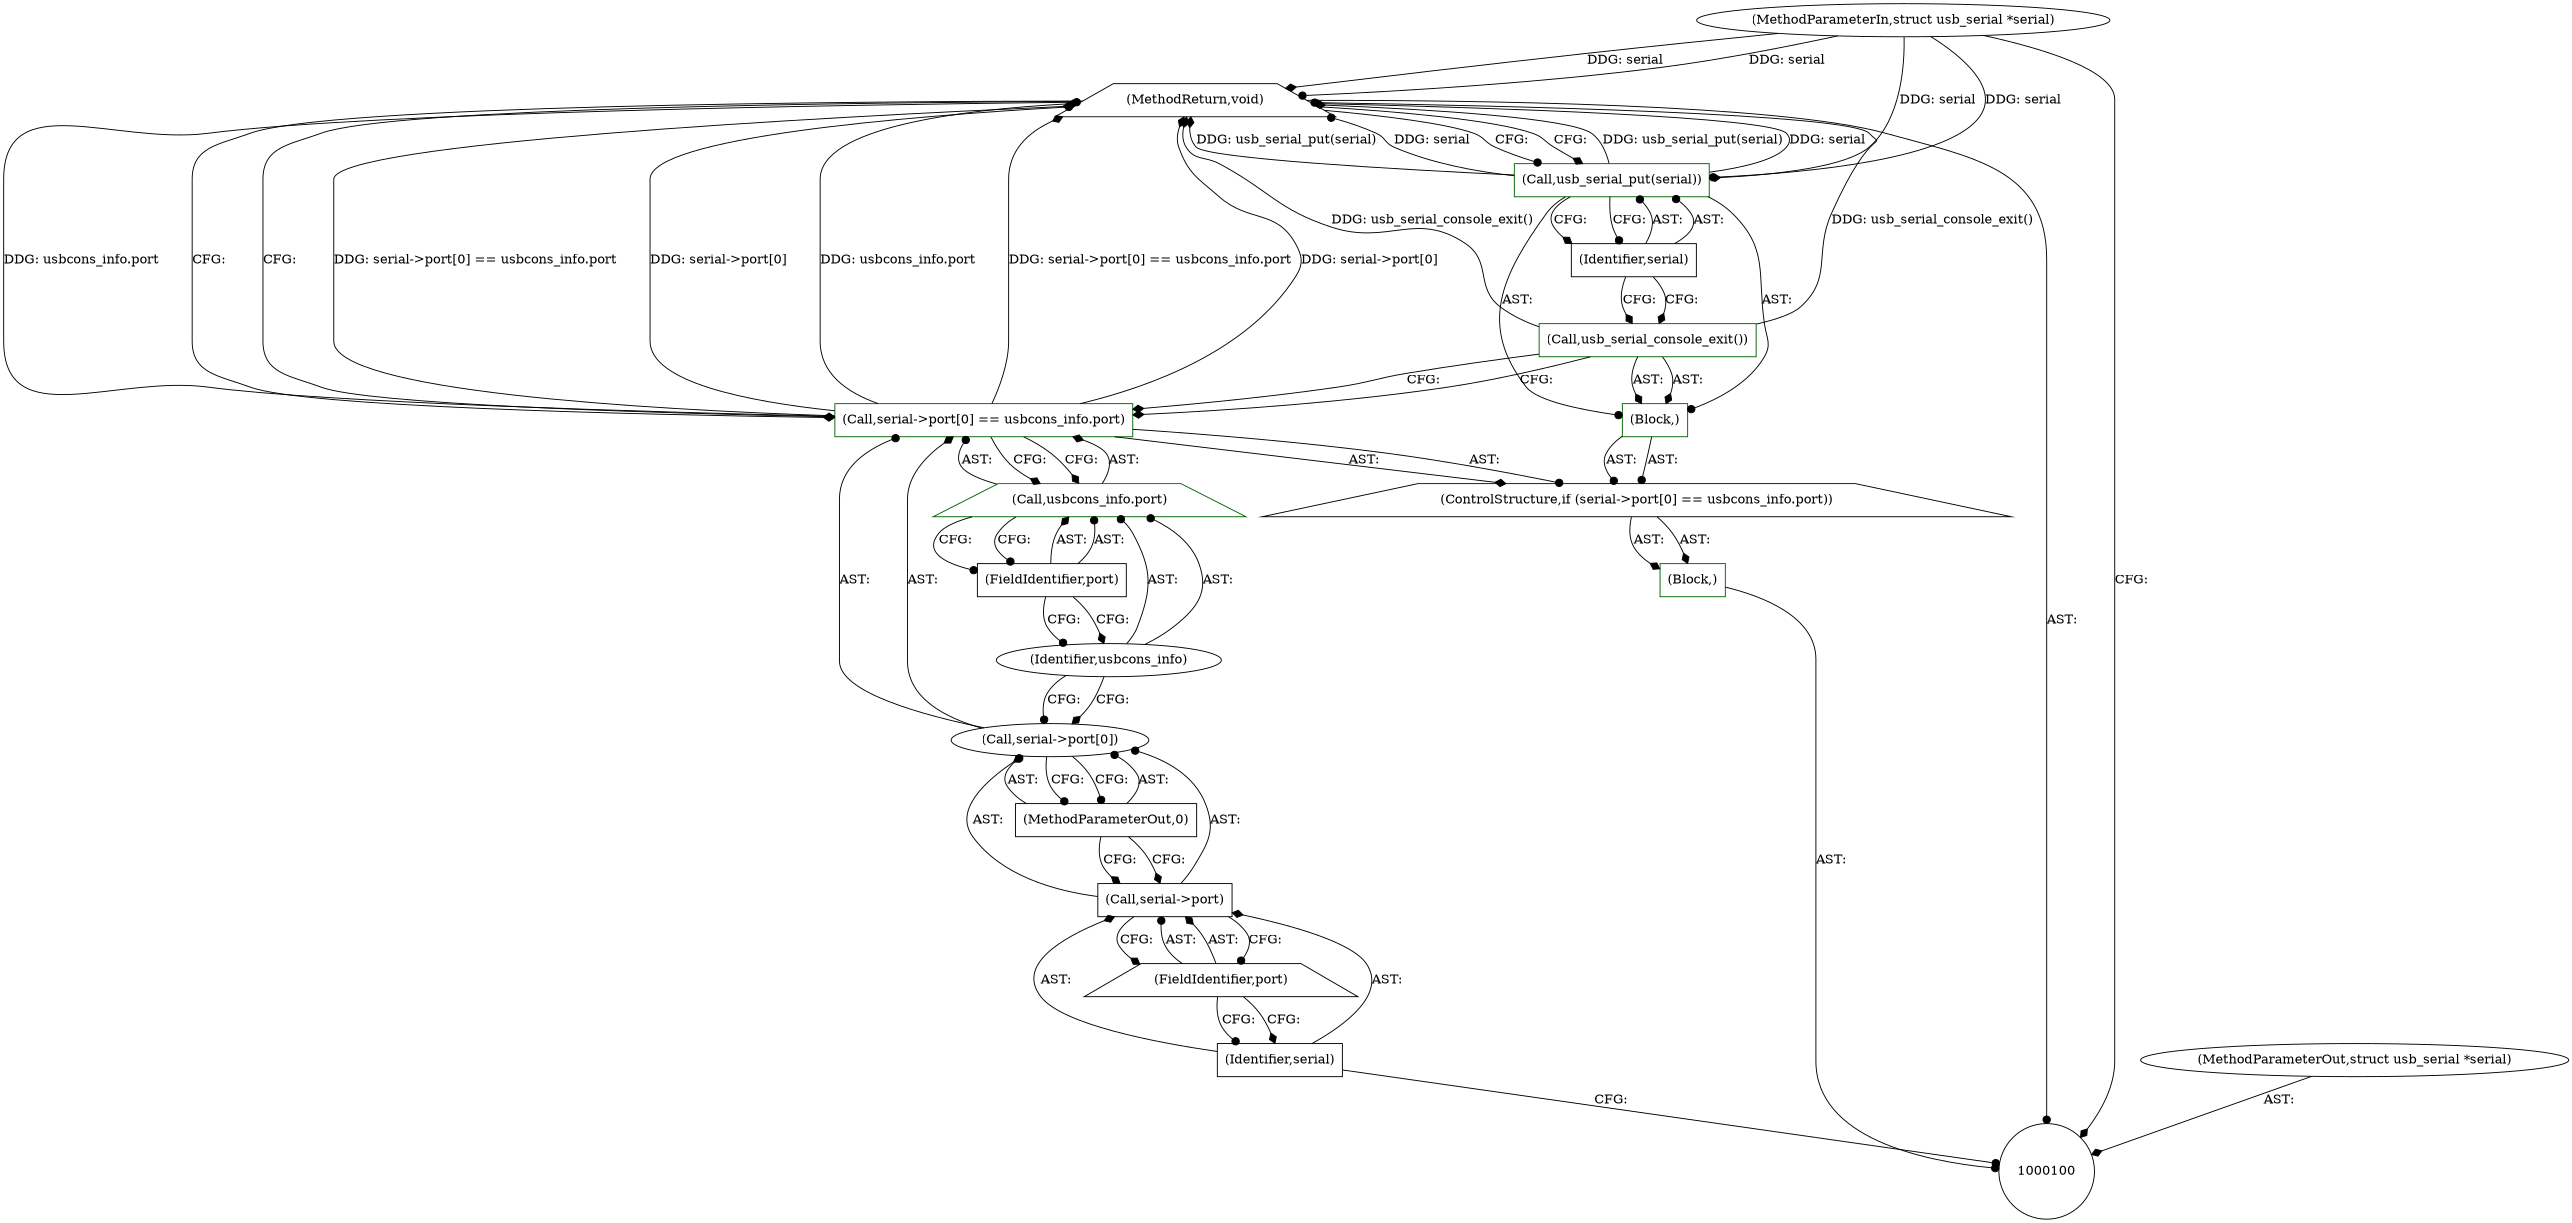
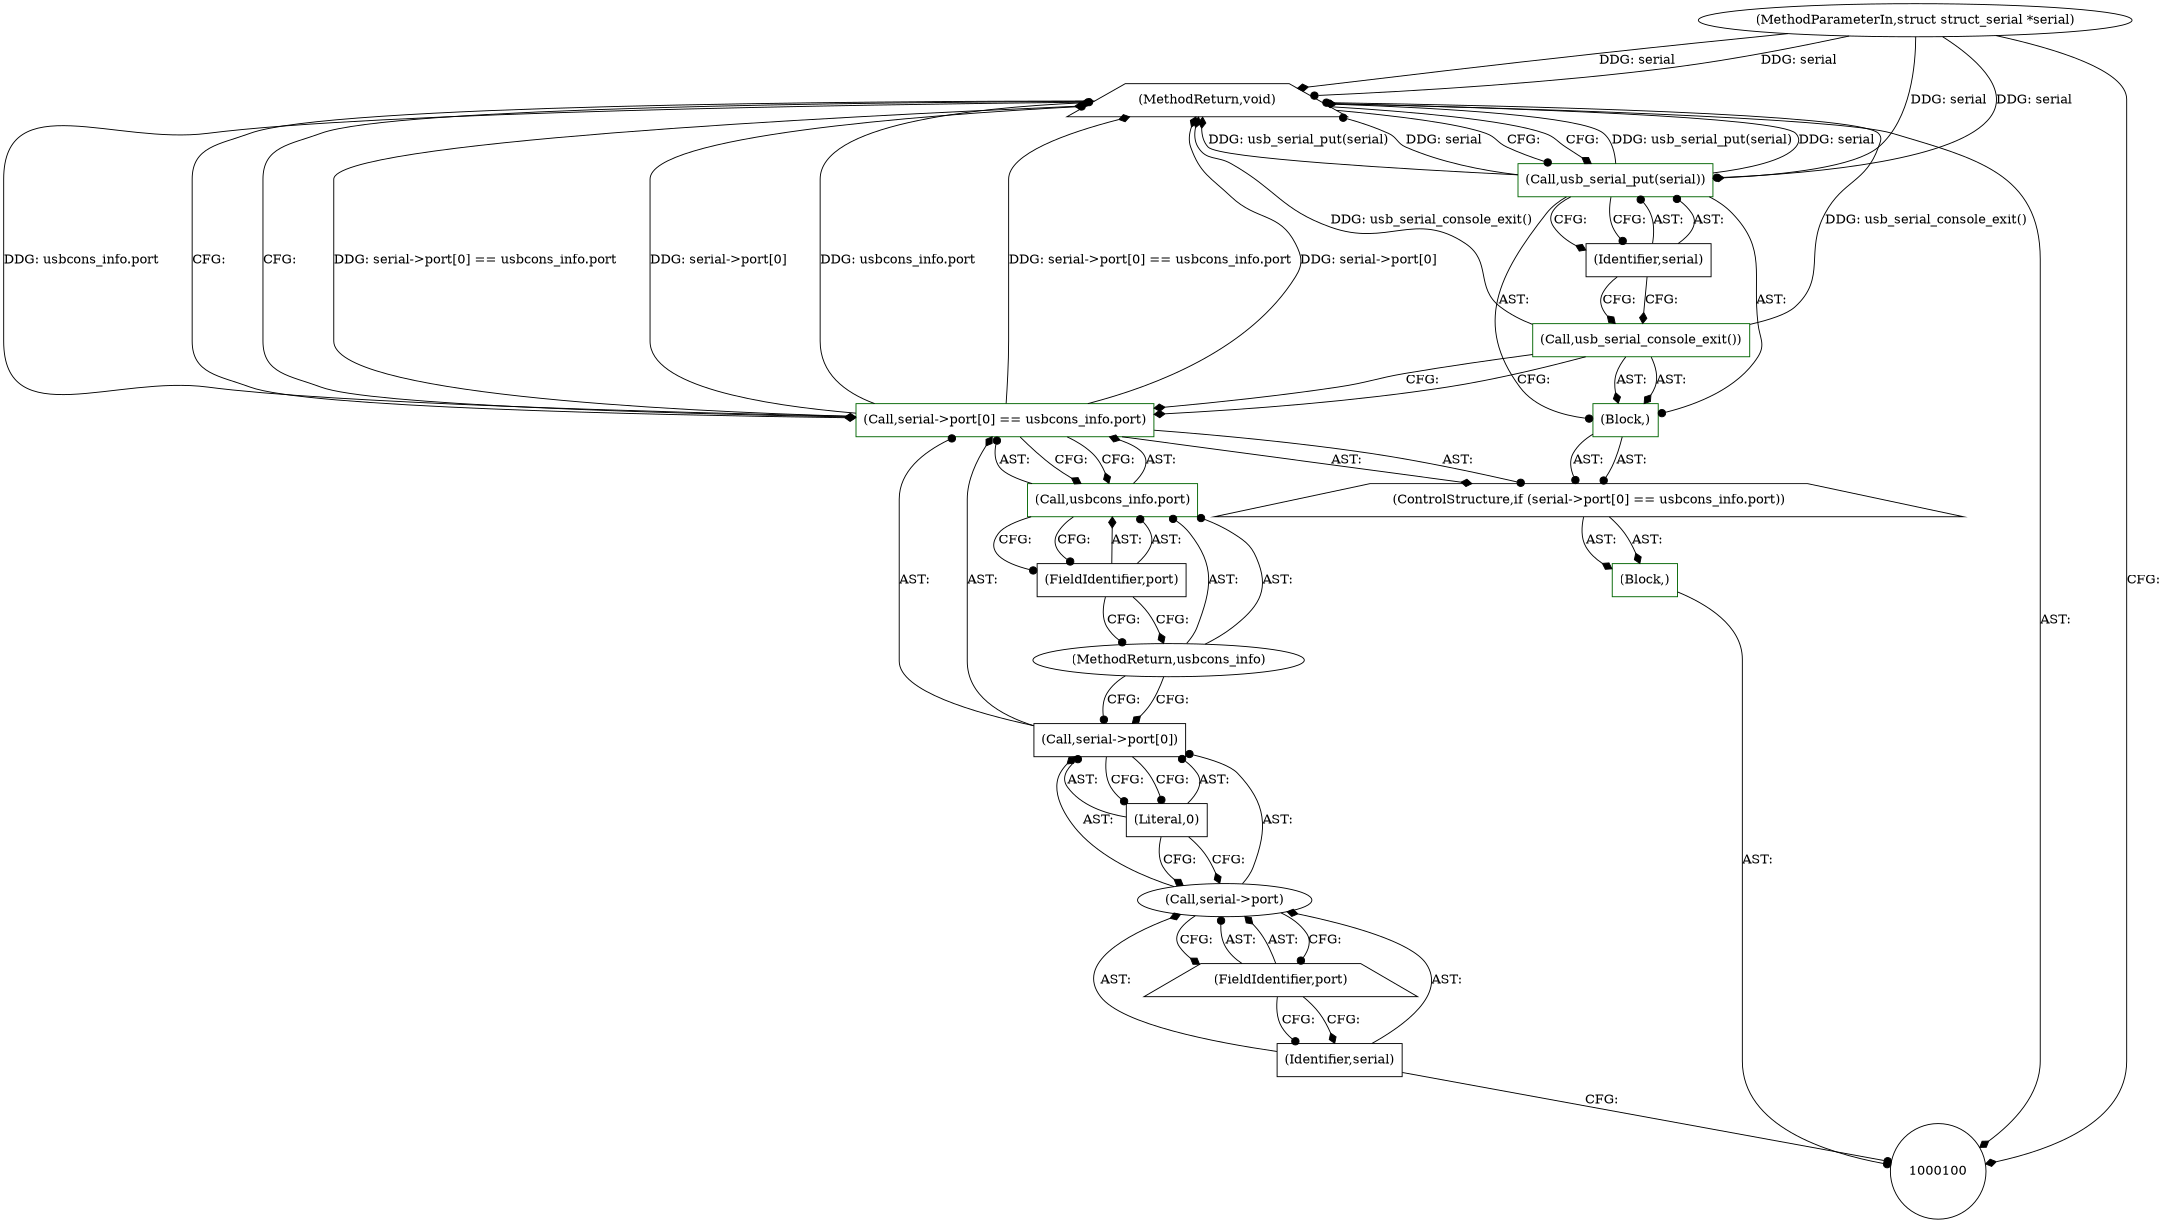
node "(MethodParameterIn,struct usb_serial *serial)": label "(MethodParameterIn,struct usb_serial *serial)" -> "(MethodParameterIn,struct struct_serial *serial)"
edge "(MethodReturn,void)" -> "1000100": arrowhead dot -> diamond
node "(Call,usbcons_info.port)": shape trapezium -> box
node "(Identifier,usbcons_info)": label "(Identifier,usbcons_info)" -> "(MethodReturn,usbcons_info)"
node "(Call,serial->port[0])": shape ellipse -> box
node "(MethodParameterOut,0)": label "(MethodParameterOut,0)" -> "(Literal,0)"
node "(Call,serial->port)": shape box -> ellipse
node "(MethodParameterOut,struct usb_serial *serial)": removed
